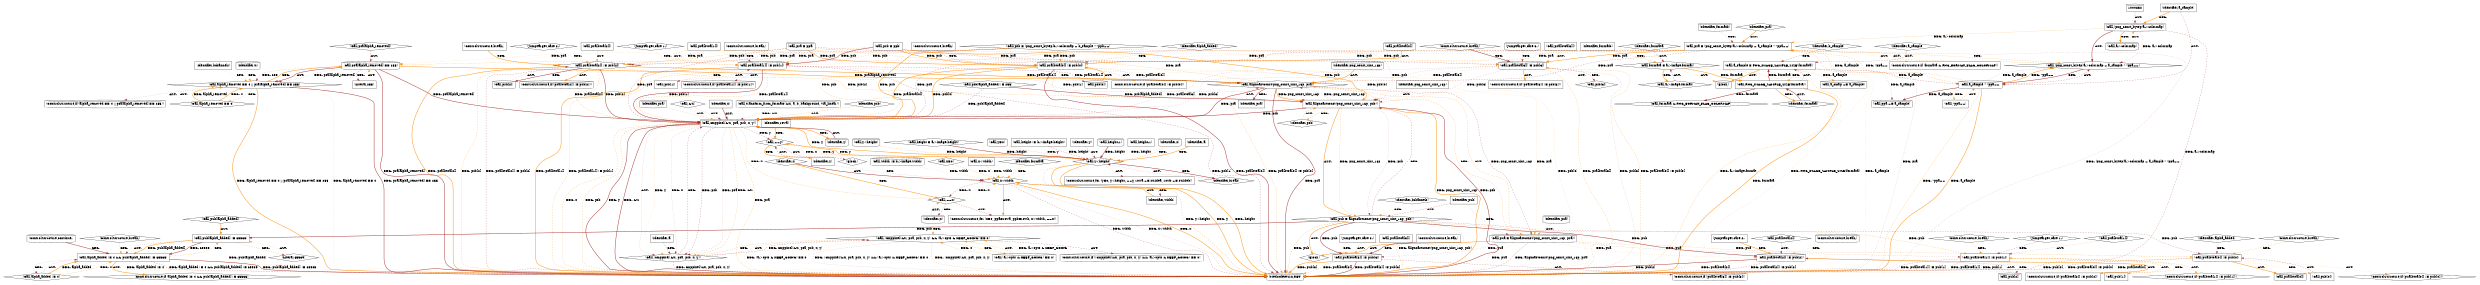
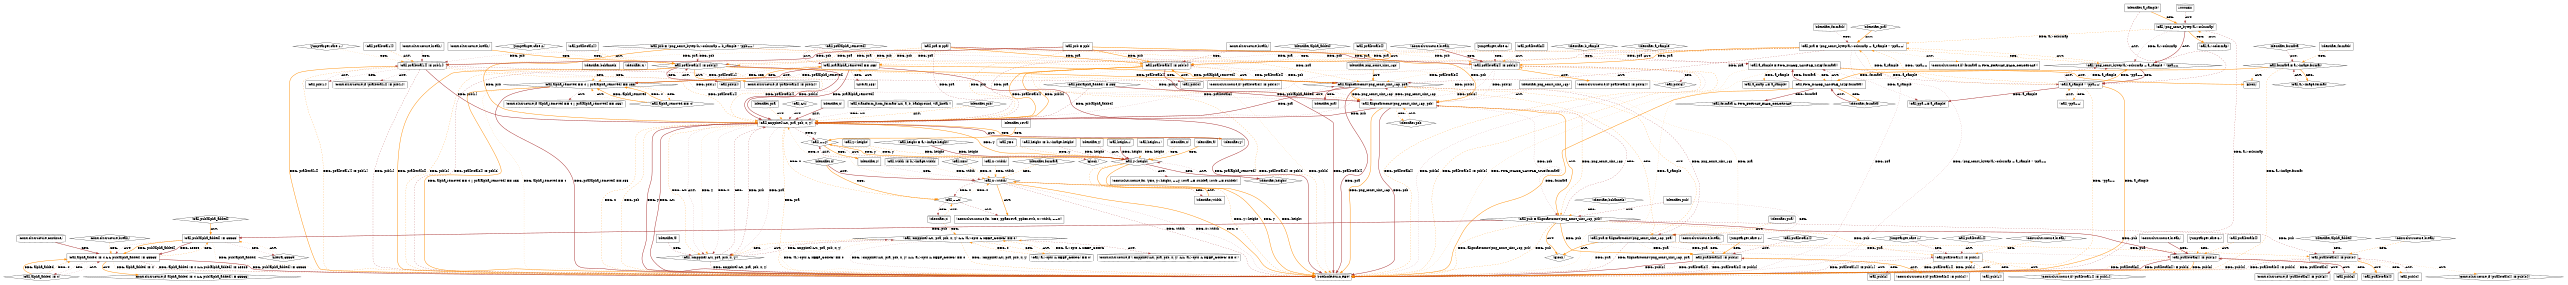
edge "(Call,psa = ppa)" -> "(Call,psa[btoa[3]] != psb[3])": style dashed -> bold
node "(Identifier,break)": label "(Identifier,break)" -> "(Identifier,height)"
edge "(Call,pub = aligncastconst(png_const_uint_16p, psb))" -> "(Call,pua[btoa[2]] != pub[2])": color brown -> darkorange
node "(Call,pub[3])": added
